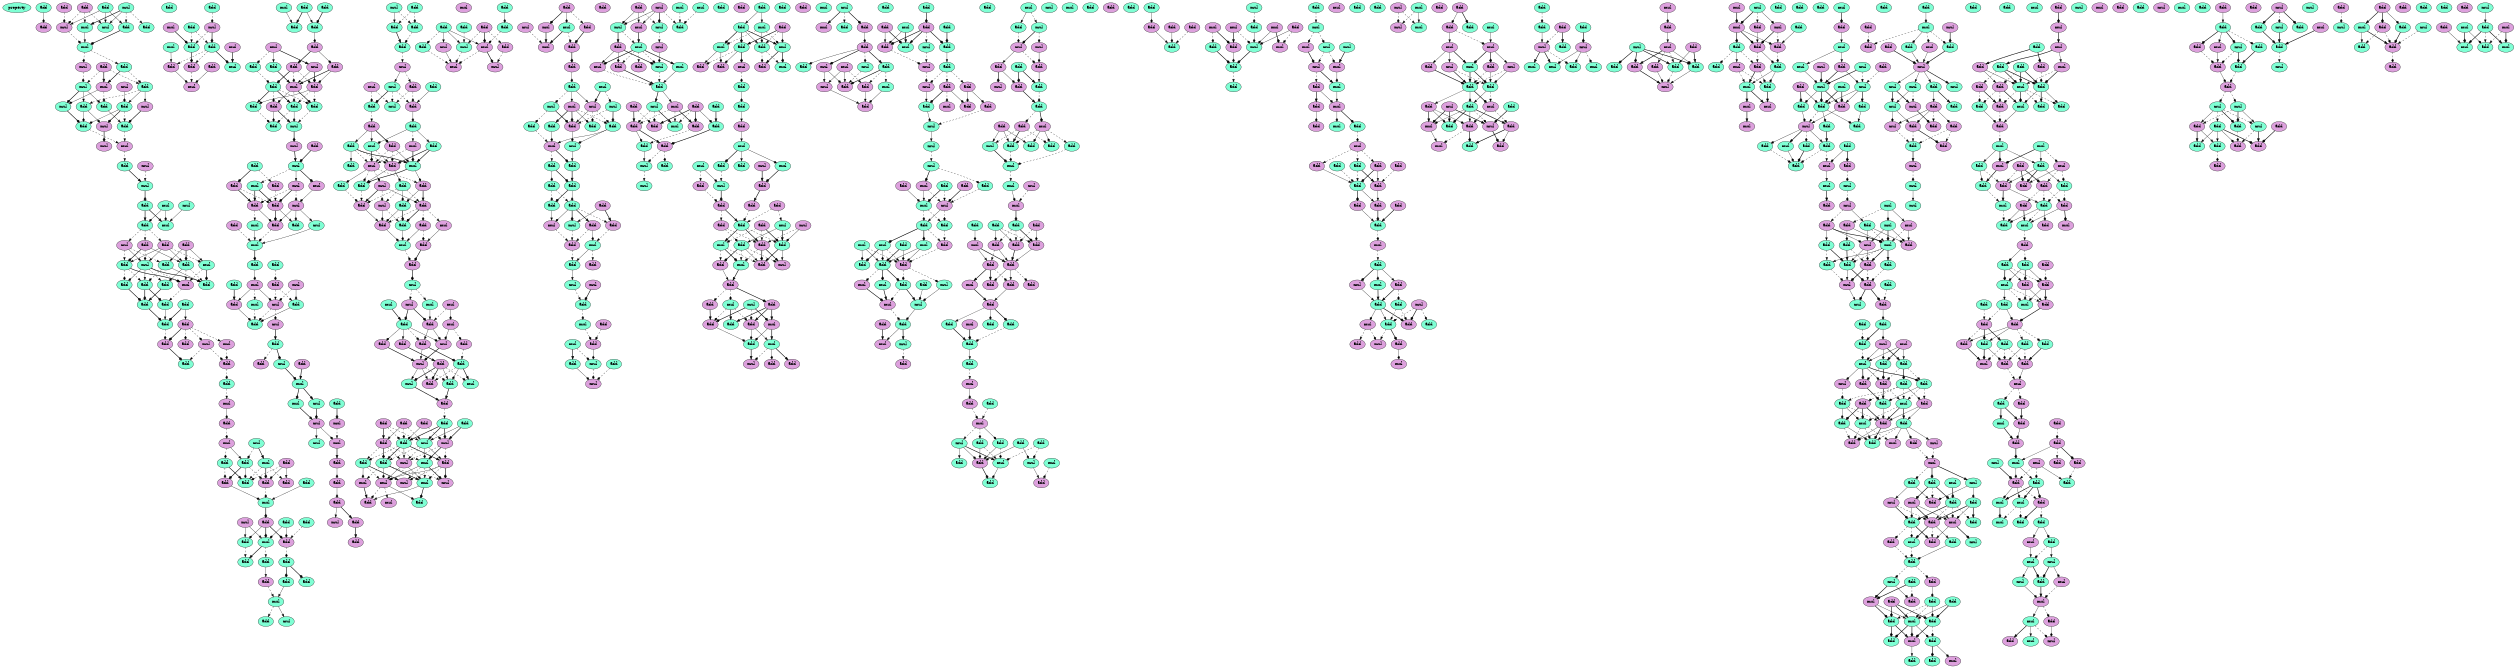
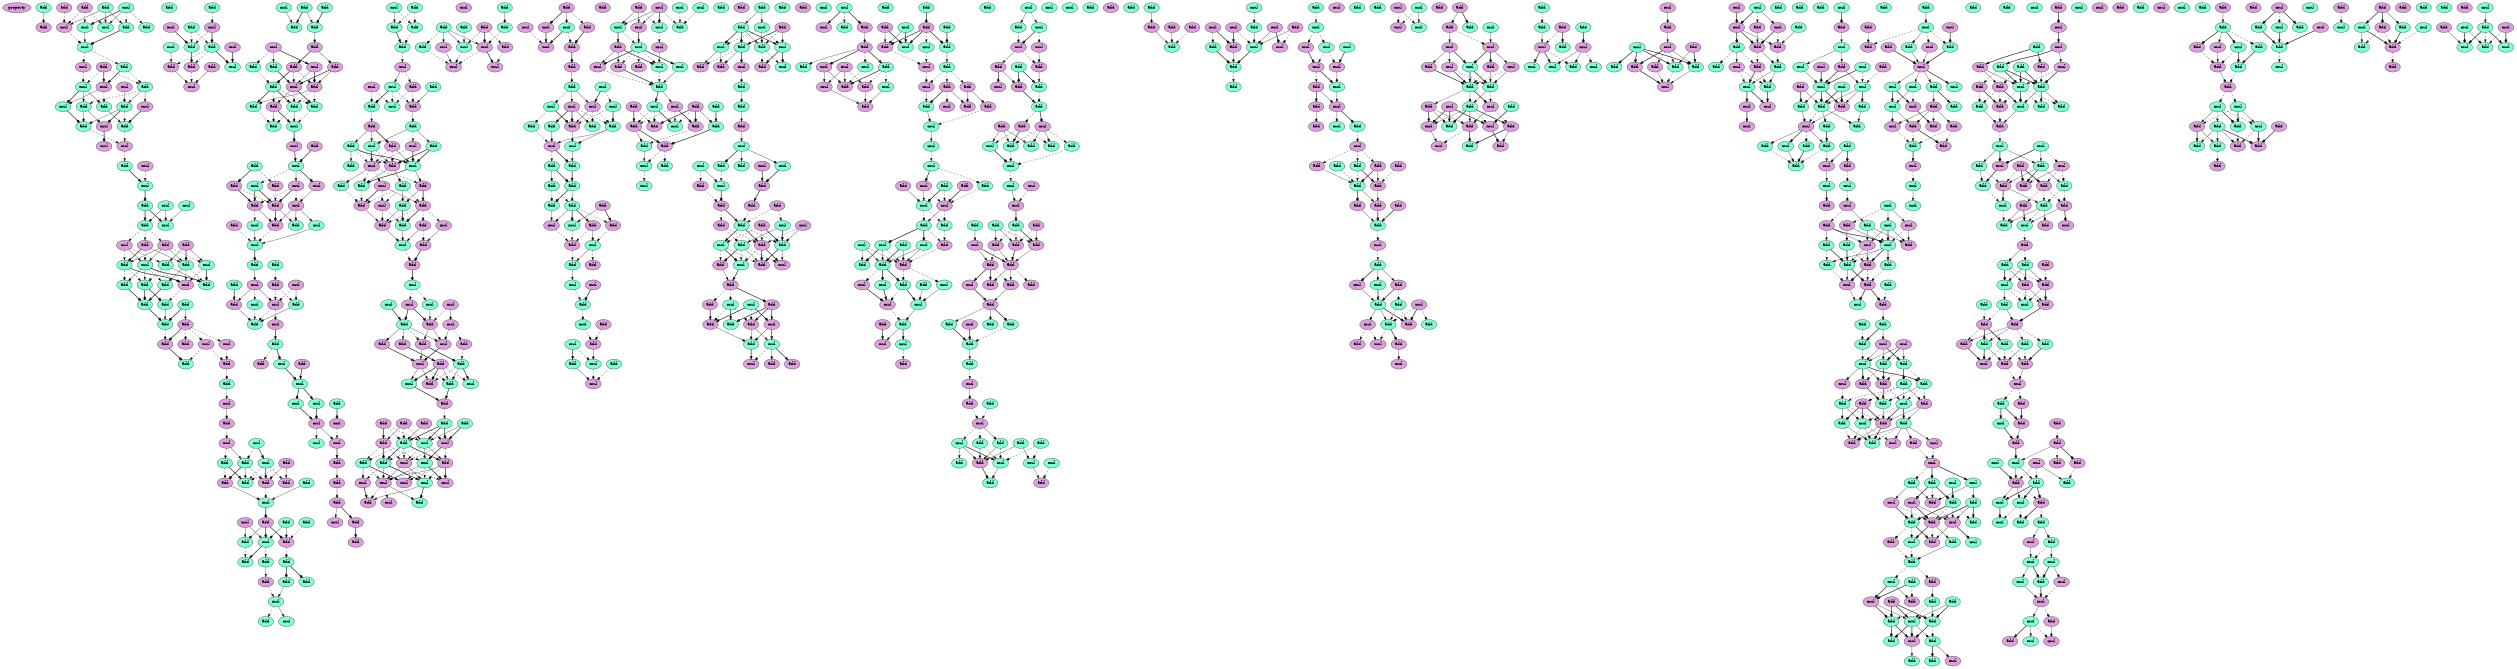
node "property": fillcolor aquamarine -> plum
